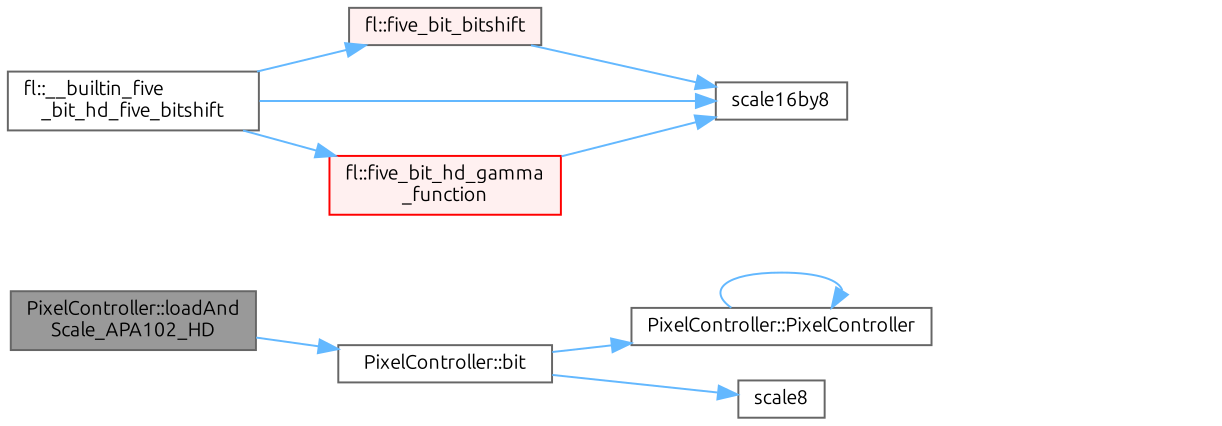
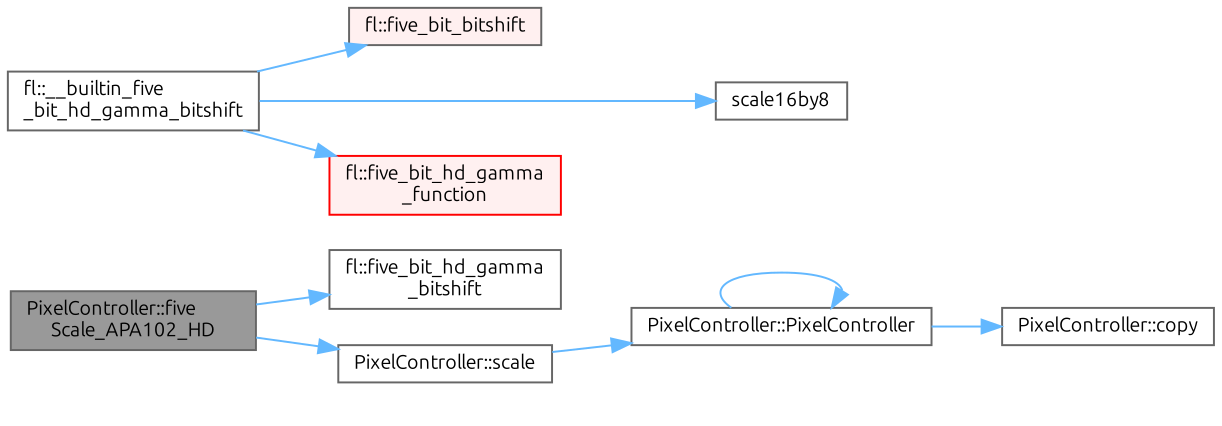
edge "fl::five_bit_bitshift" -> "scale16by8": removed
node "fl::__builtin_five _bit_hd_five_bitshift": label "fl::__builtin_five _bit_hd_five_bitshift" -> "fl::__builtin_five _bit_hd_gamma_bitshift"
edge "fl::five_bit_hd_gamma _function" -> "scale16by8": removed
node "fl::five_bit_hd_gamma _bitshift": added
node "PixelController::loadAnd Scale_APA102_HD": label "PixelController::loadAnd Scale_APA102_HD" -> "PixelController::five Scale_APA102_HD"
node "PixelController::copy": added
node "PixelController::bit": label "PixelController::bit" -> "PixelController::scale"
node "scale8": removed
